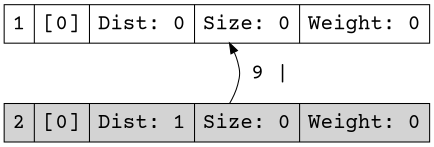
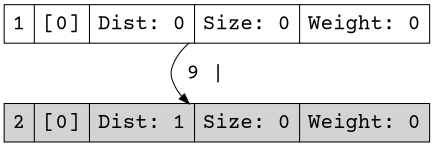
edge "2" -> "1": reversed
